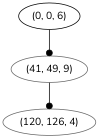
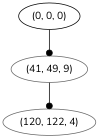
node "(0, 0, 6)": label "(0, 0, 6)" -> "(0, 0, 0)"
node "(120, 126, 4)": label "(120, 126, 4)" -> "(120, 122, 4)"
